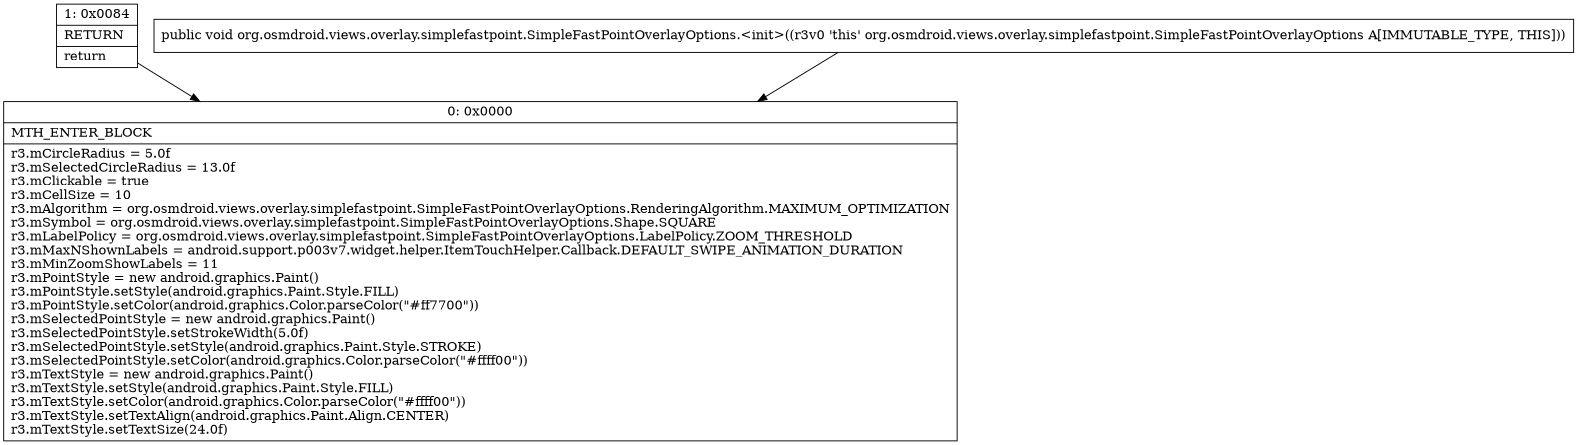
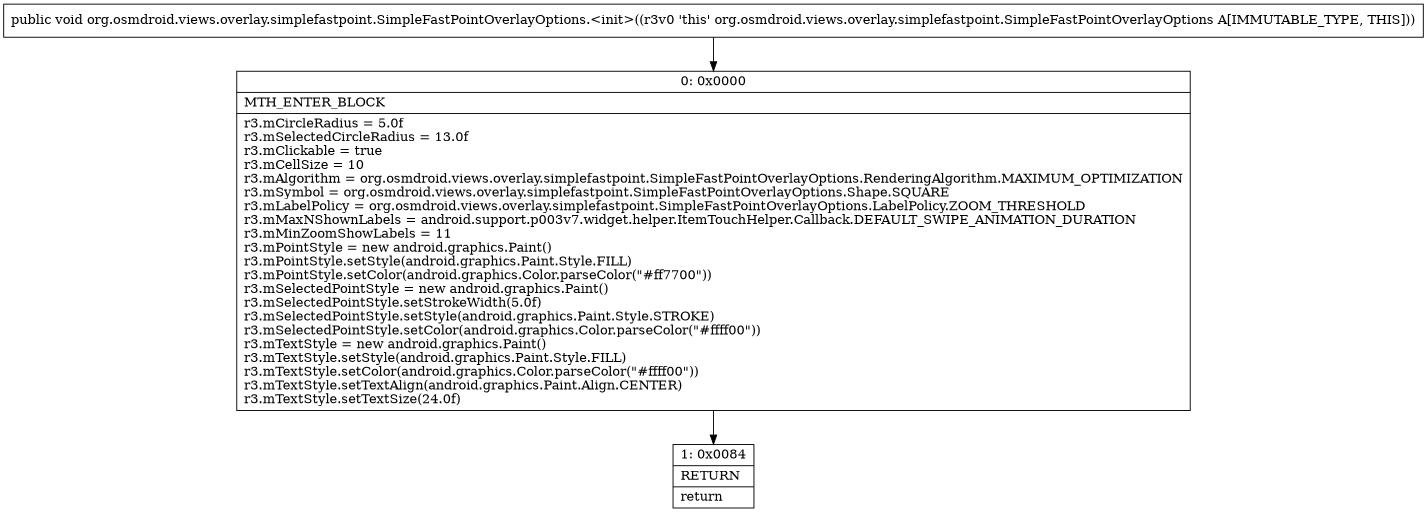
edge "1: 0x0084" -> "0: 0x0000": reversed
